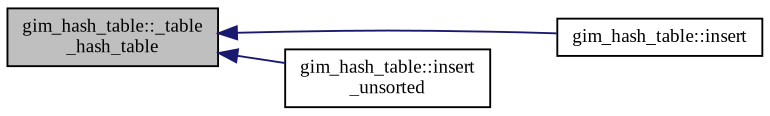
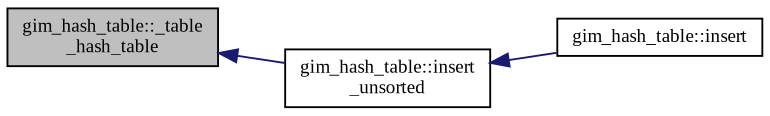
edge "gim_hash_table::insert" -> "gim_hash_table::_table _hash_table": now "gim_hash_table::insert" -> "gim_hash_table::insert _unsorted"
